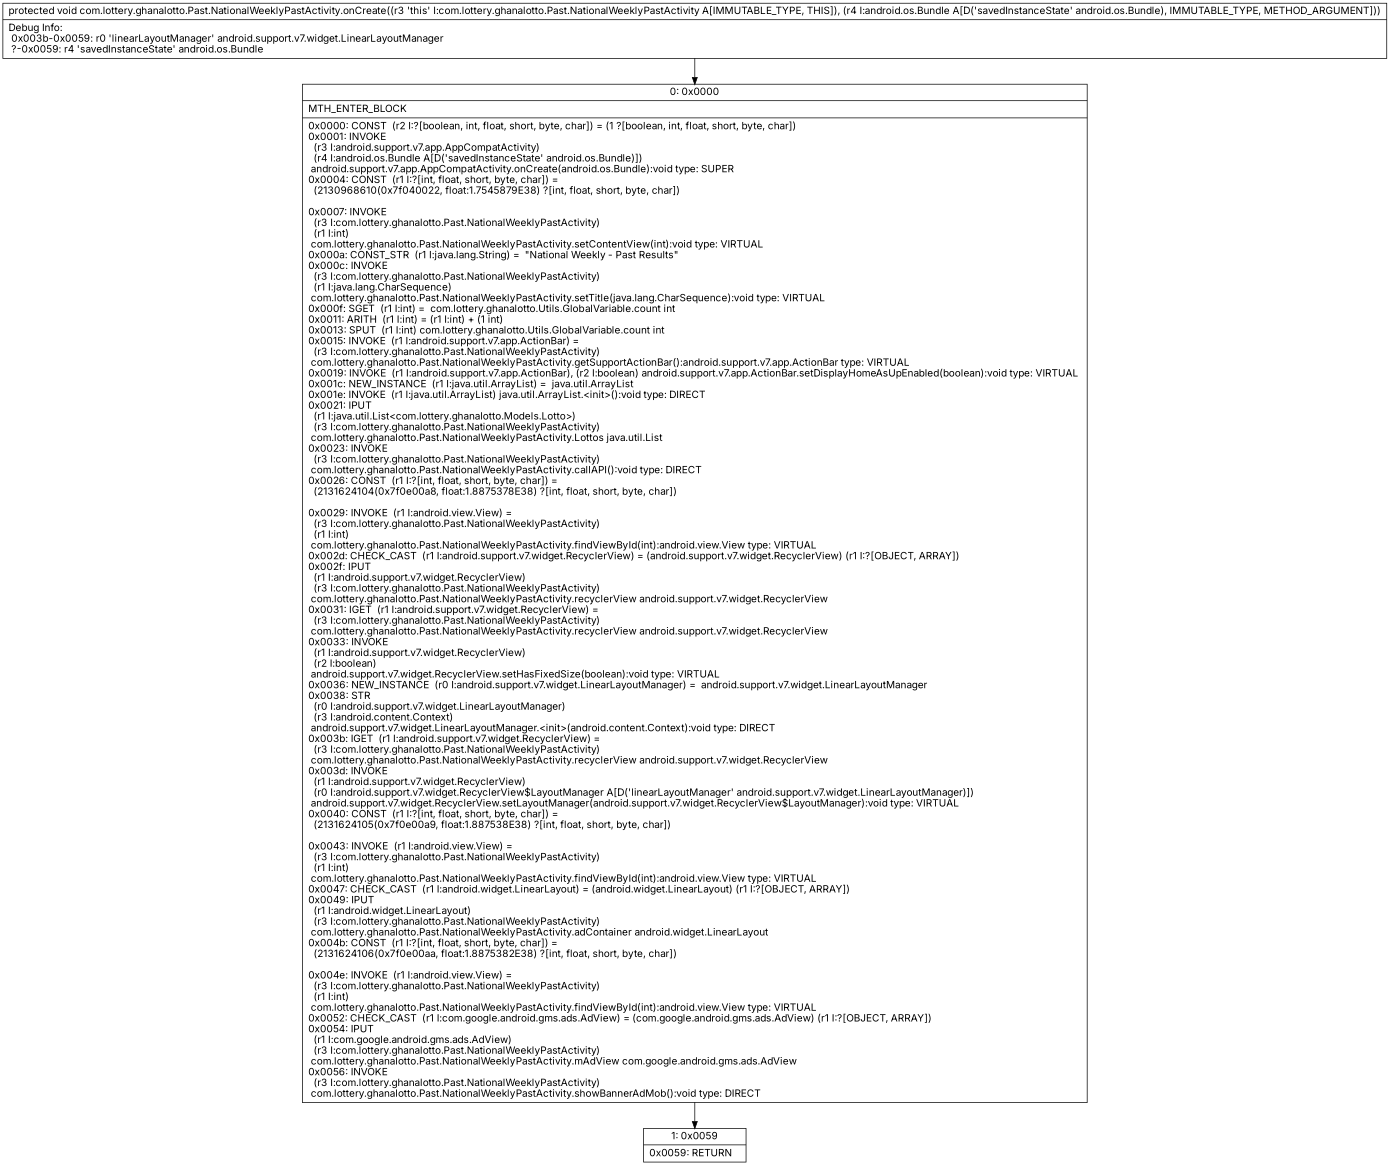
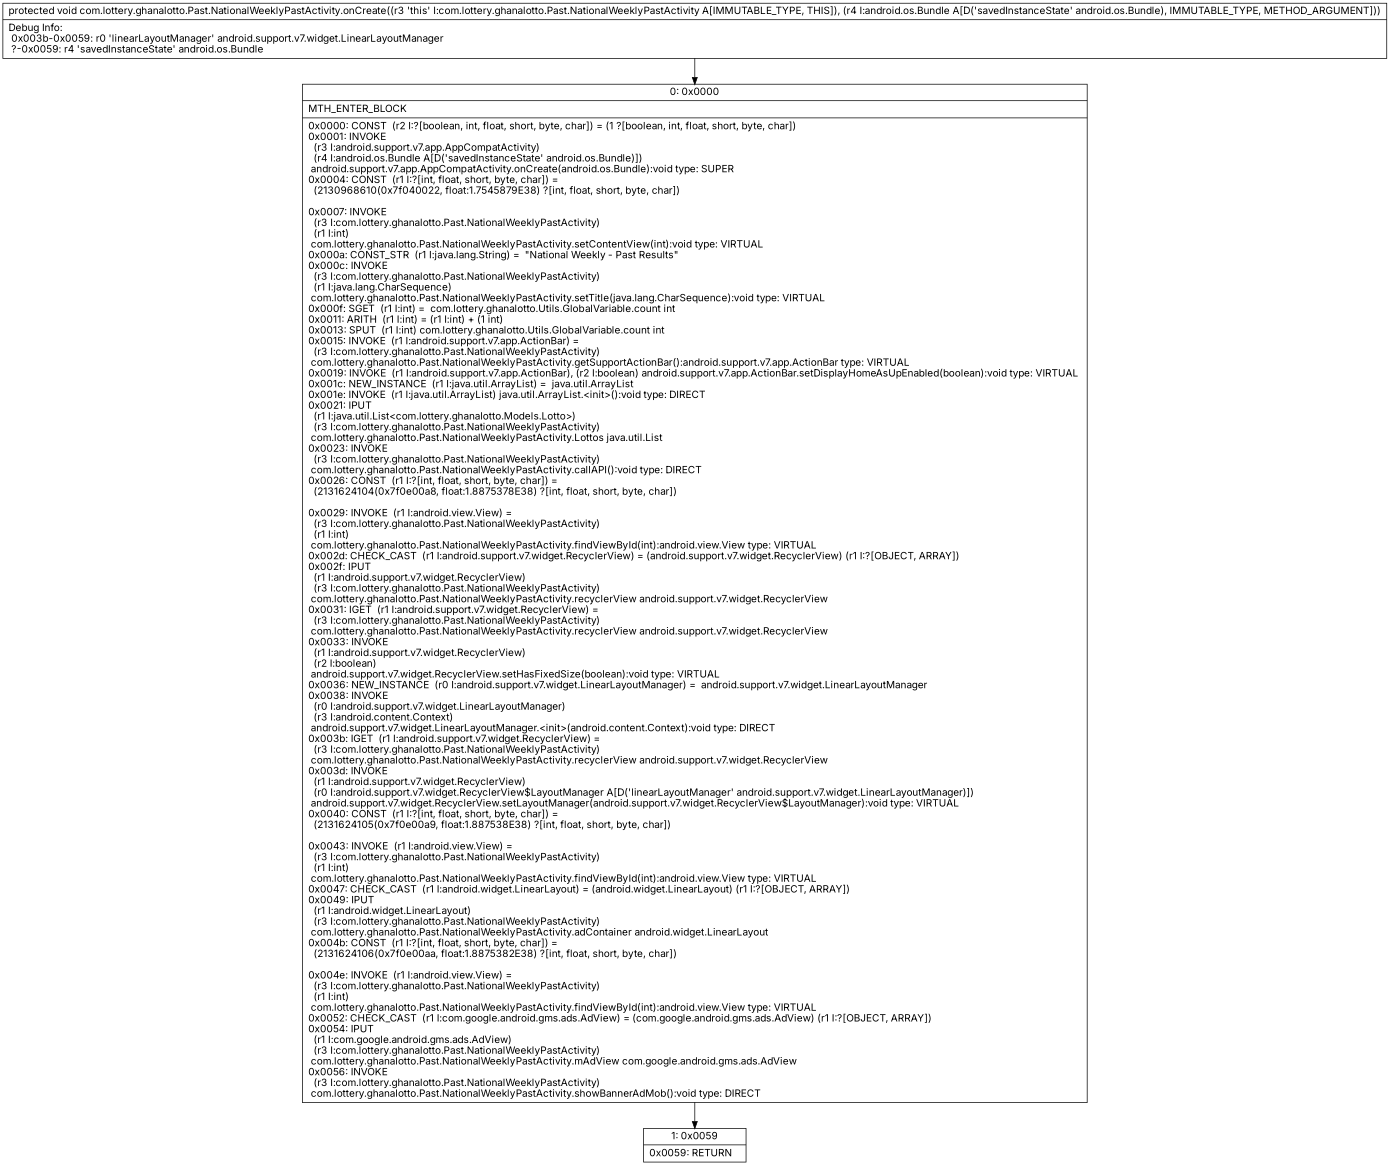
node "0: 0x0000": text "0x0038: STR" -> "0x0038: INVOKE"
